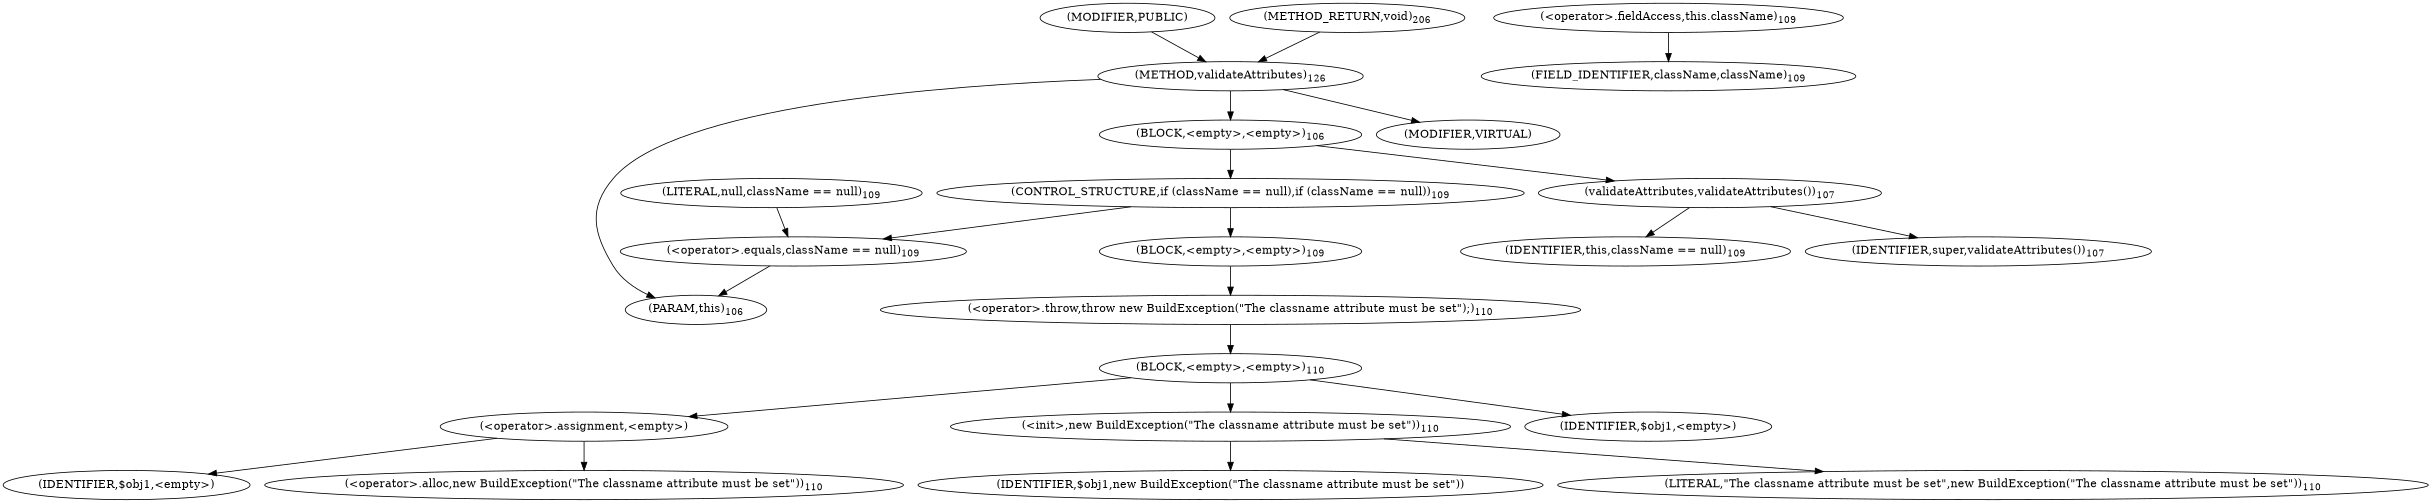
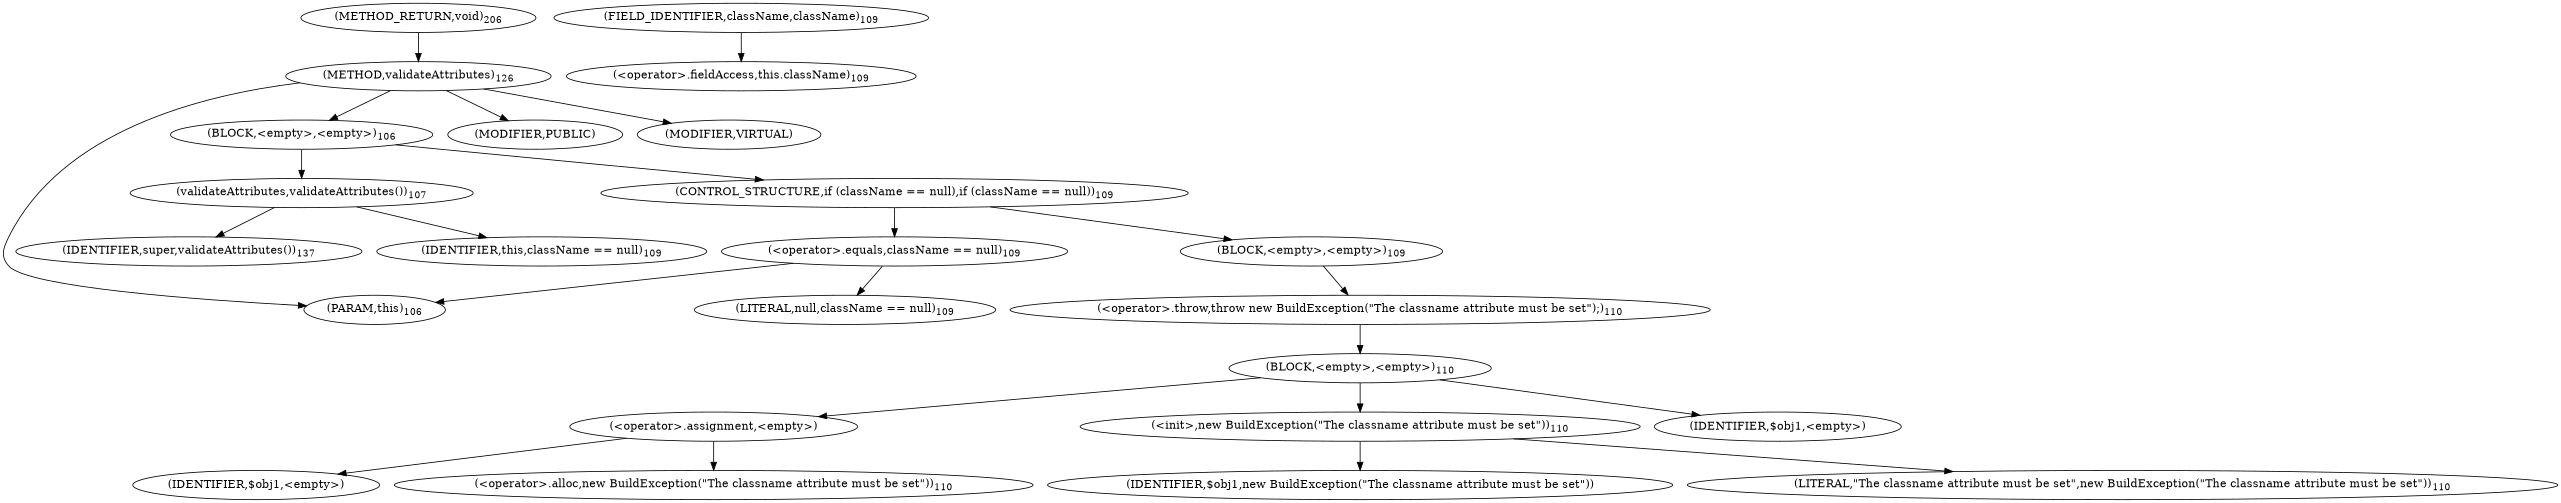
edge "(<operator>.fieldAccess,this.className)" -> "(FIELD_IDENTIFIER,className,className)": reversed
edge "(MODIFIER,PUBLIC)" -> "(METHOD,validateAttributes)": reversed
edge "(LITERAL,null,className == null)" -> "(<operator>.equals,className == null)": reversed
node "(IDENTIFIER,super,validateAttributes())": text "107" -> "137"
